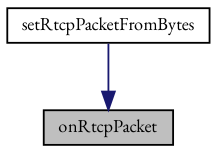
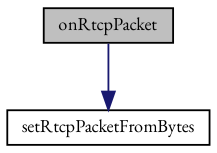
edge "setRtcpPacketFromBytes" -> "onRtcpPacket": reversed
